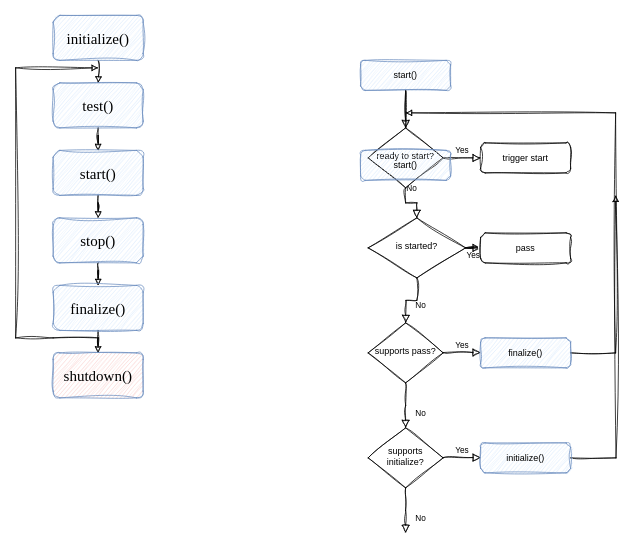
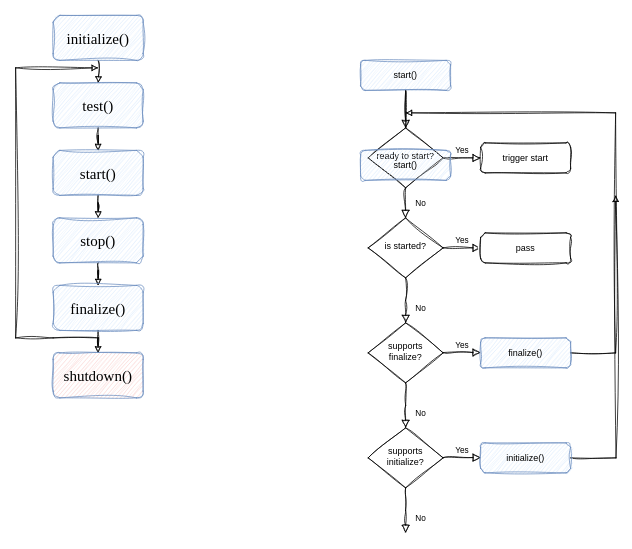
node "is started?": size 98x60 -> 75x60
node "supports pass?": label "supports pass?" -> "supports finalize?"
